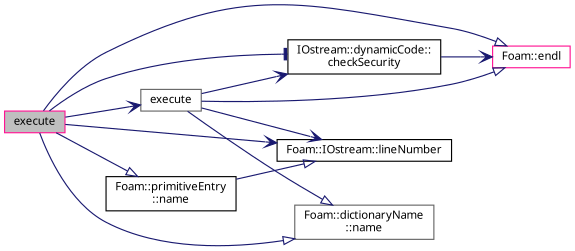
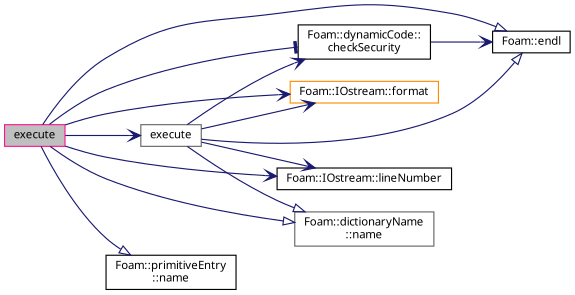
node "IOstream::dynamicCode:: checkSecurity": label "IOstream::dynamicCode:: checkSecurity" -> "Foam::dynamicCode:: checkSecurity"
node "Foam::endl": color deeppink -> black
node "Foam::IOstream::format": added
edge "Foam::primitiveEntry ::name" -> "Foam::IOstream::lineNumber": removed
